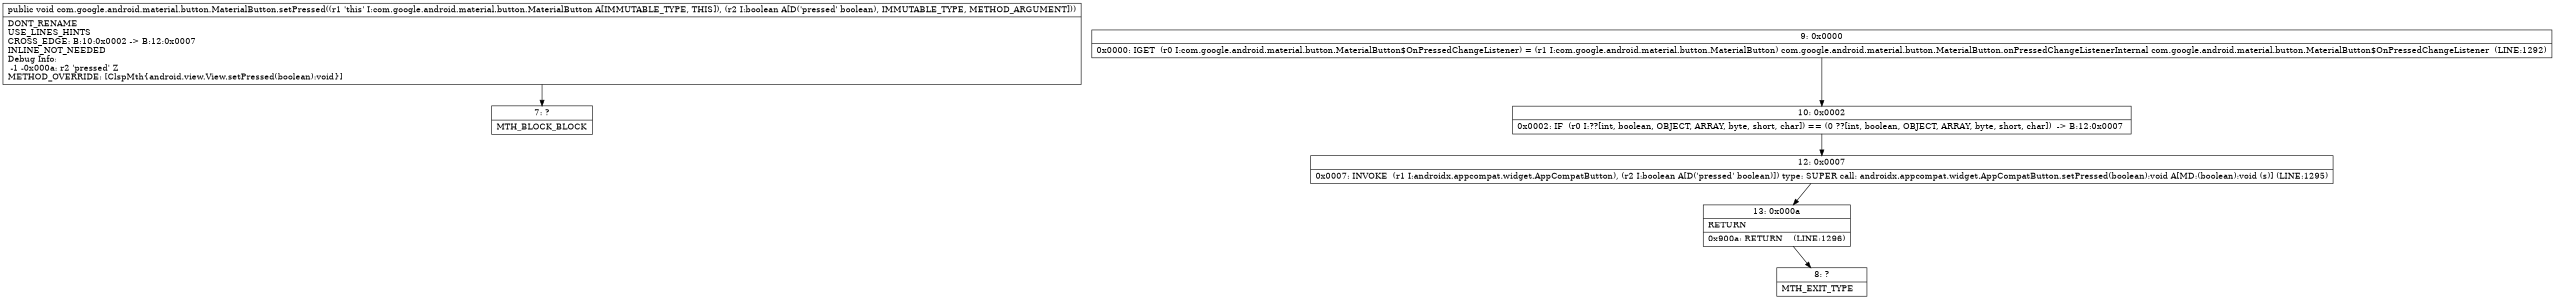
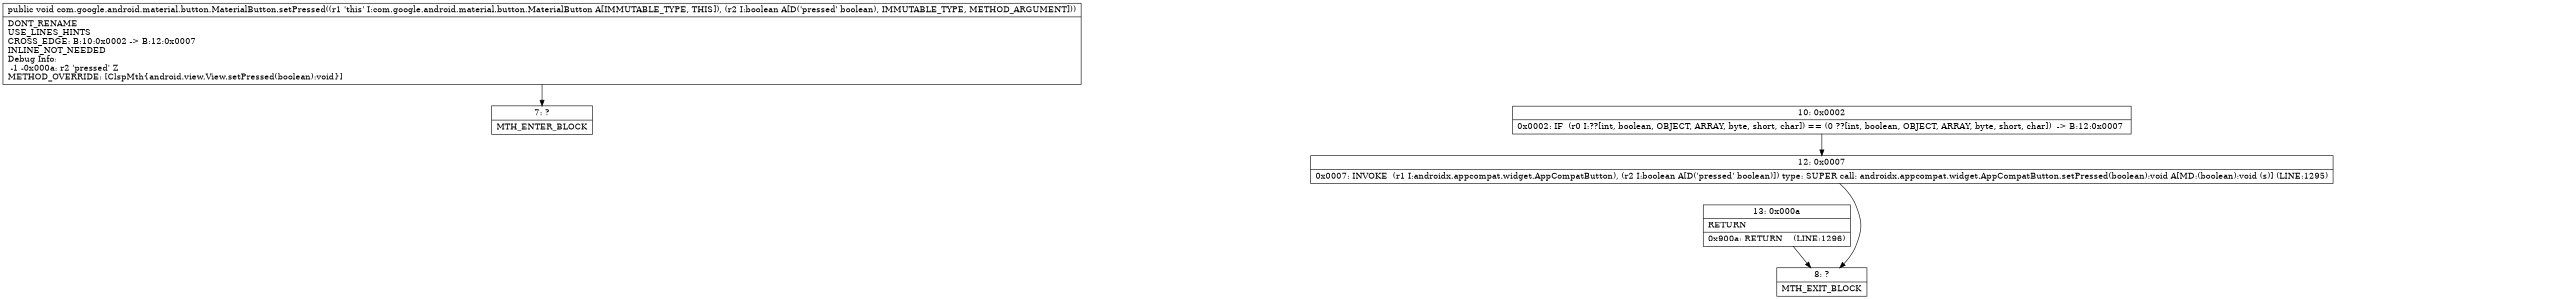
node "9: 0x0000": removed
node "7: ?": text "MTH_BLOCK_BLOCK" -> "MTH_ENTER_BLOCK"
edge "12: 0x0007" -> "13: 0x000a": now "12: 0x0007" -> "8: ?"
node "8: ?": text "MTH_EXIT_TYPE" -> "MTH_EXIT_BLOCK"
